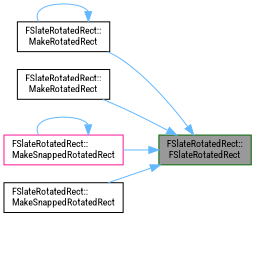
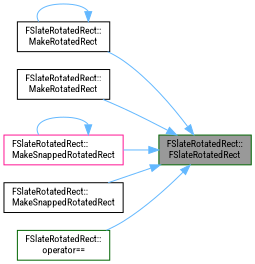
node "FSlateRotatedRect:: operator==": added
